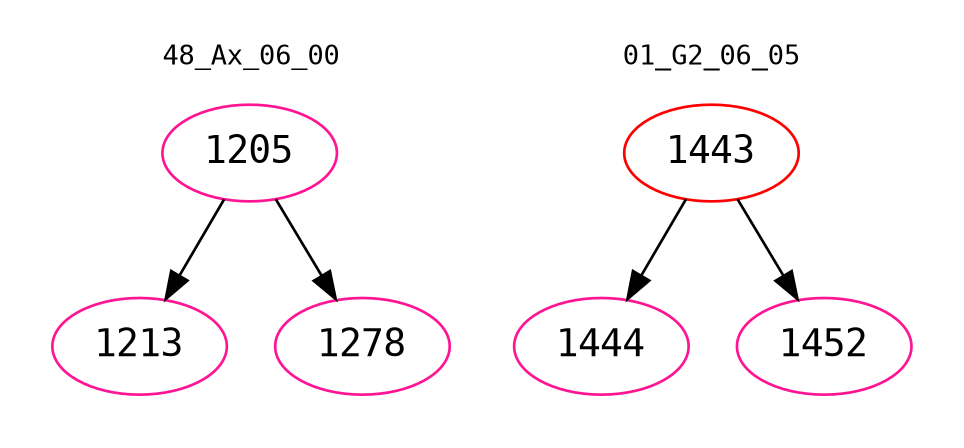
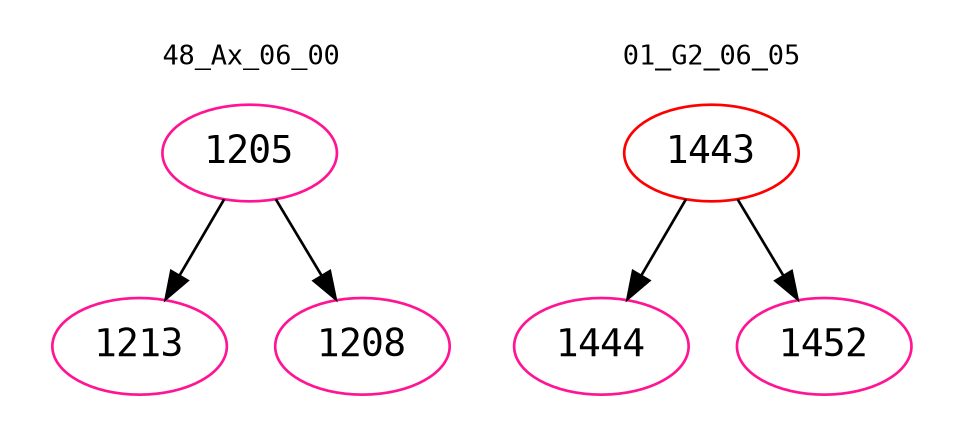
node "1278": label "1278" -> "1208"
